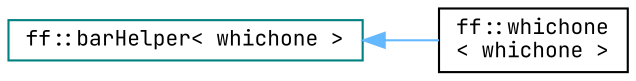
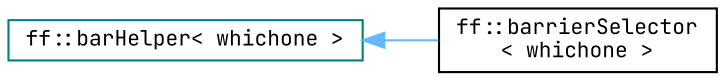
node "ff::whichone < whichone >": label "ff::whichone < whichone >" -> "ff::barrierSelector < whichone >"
